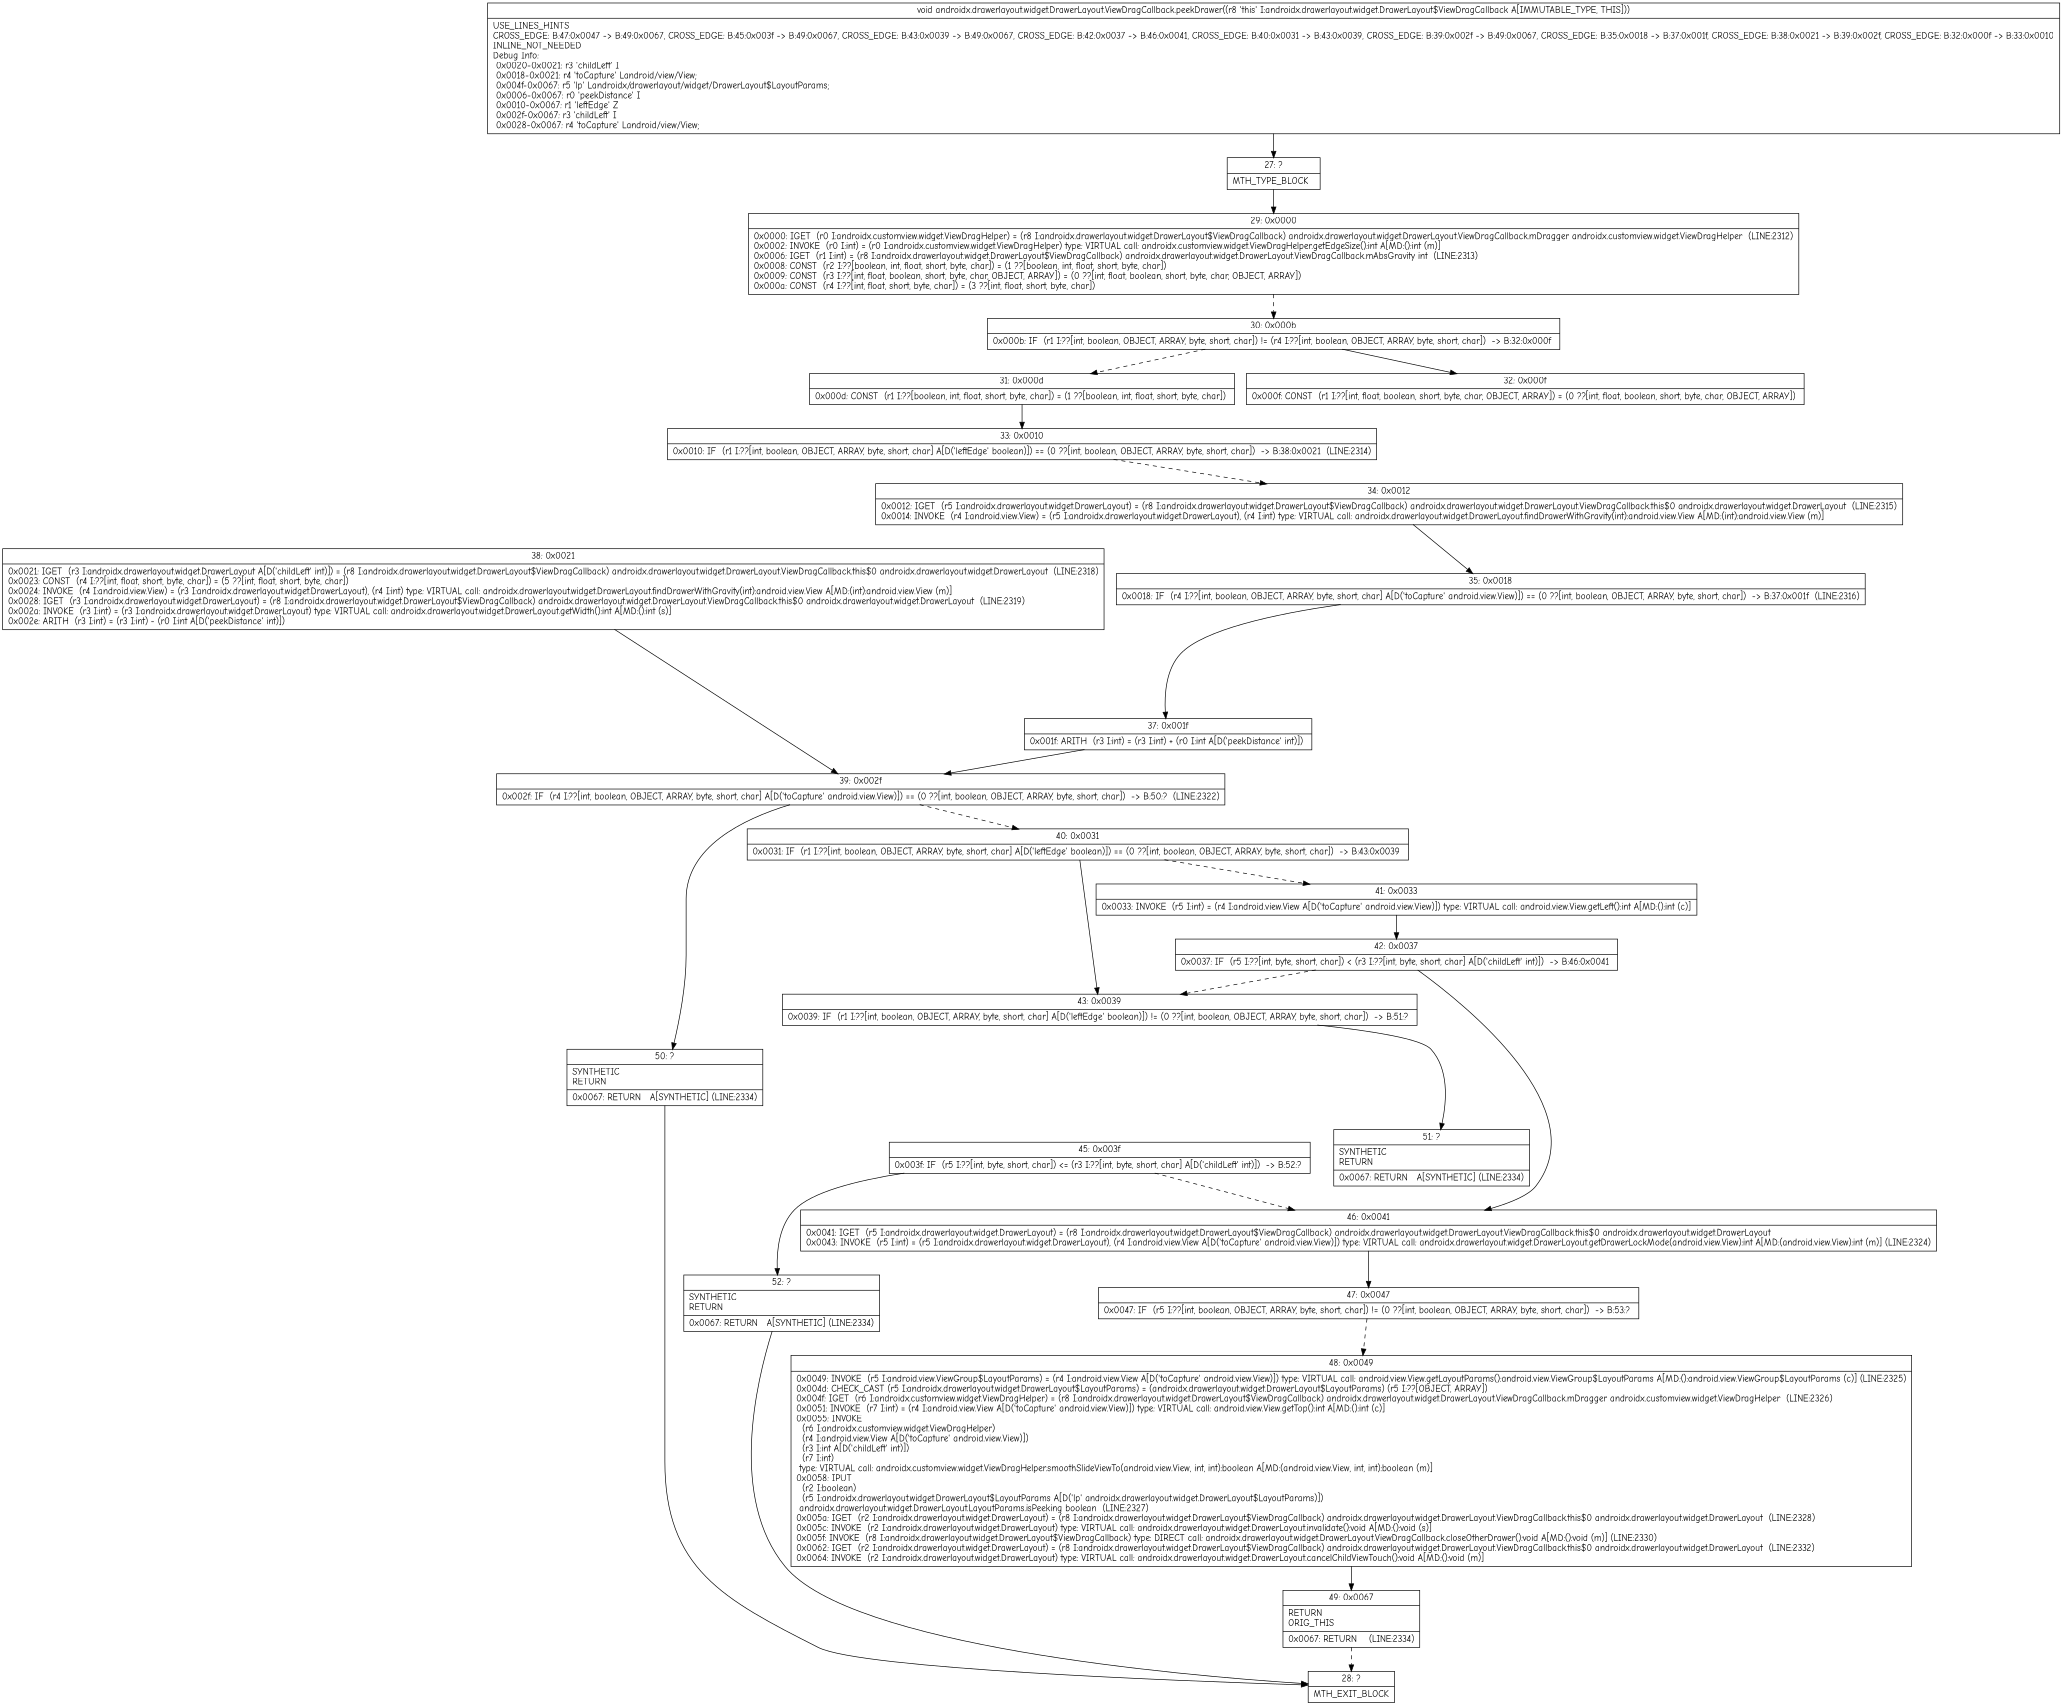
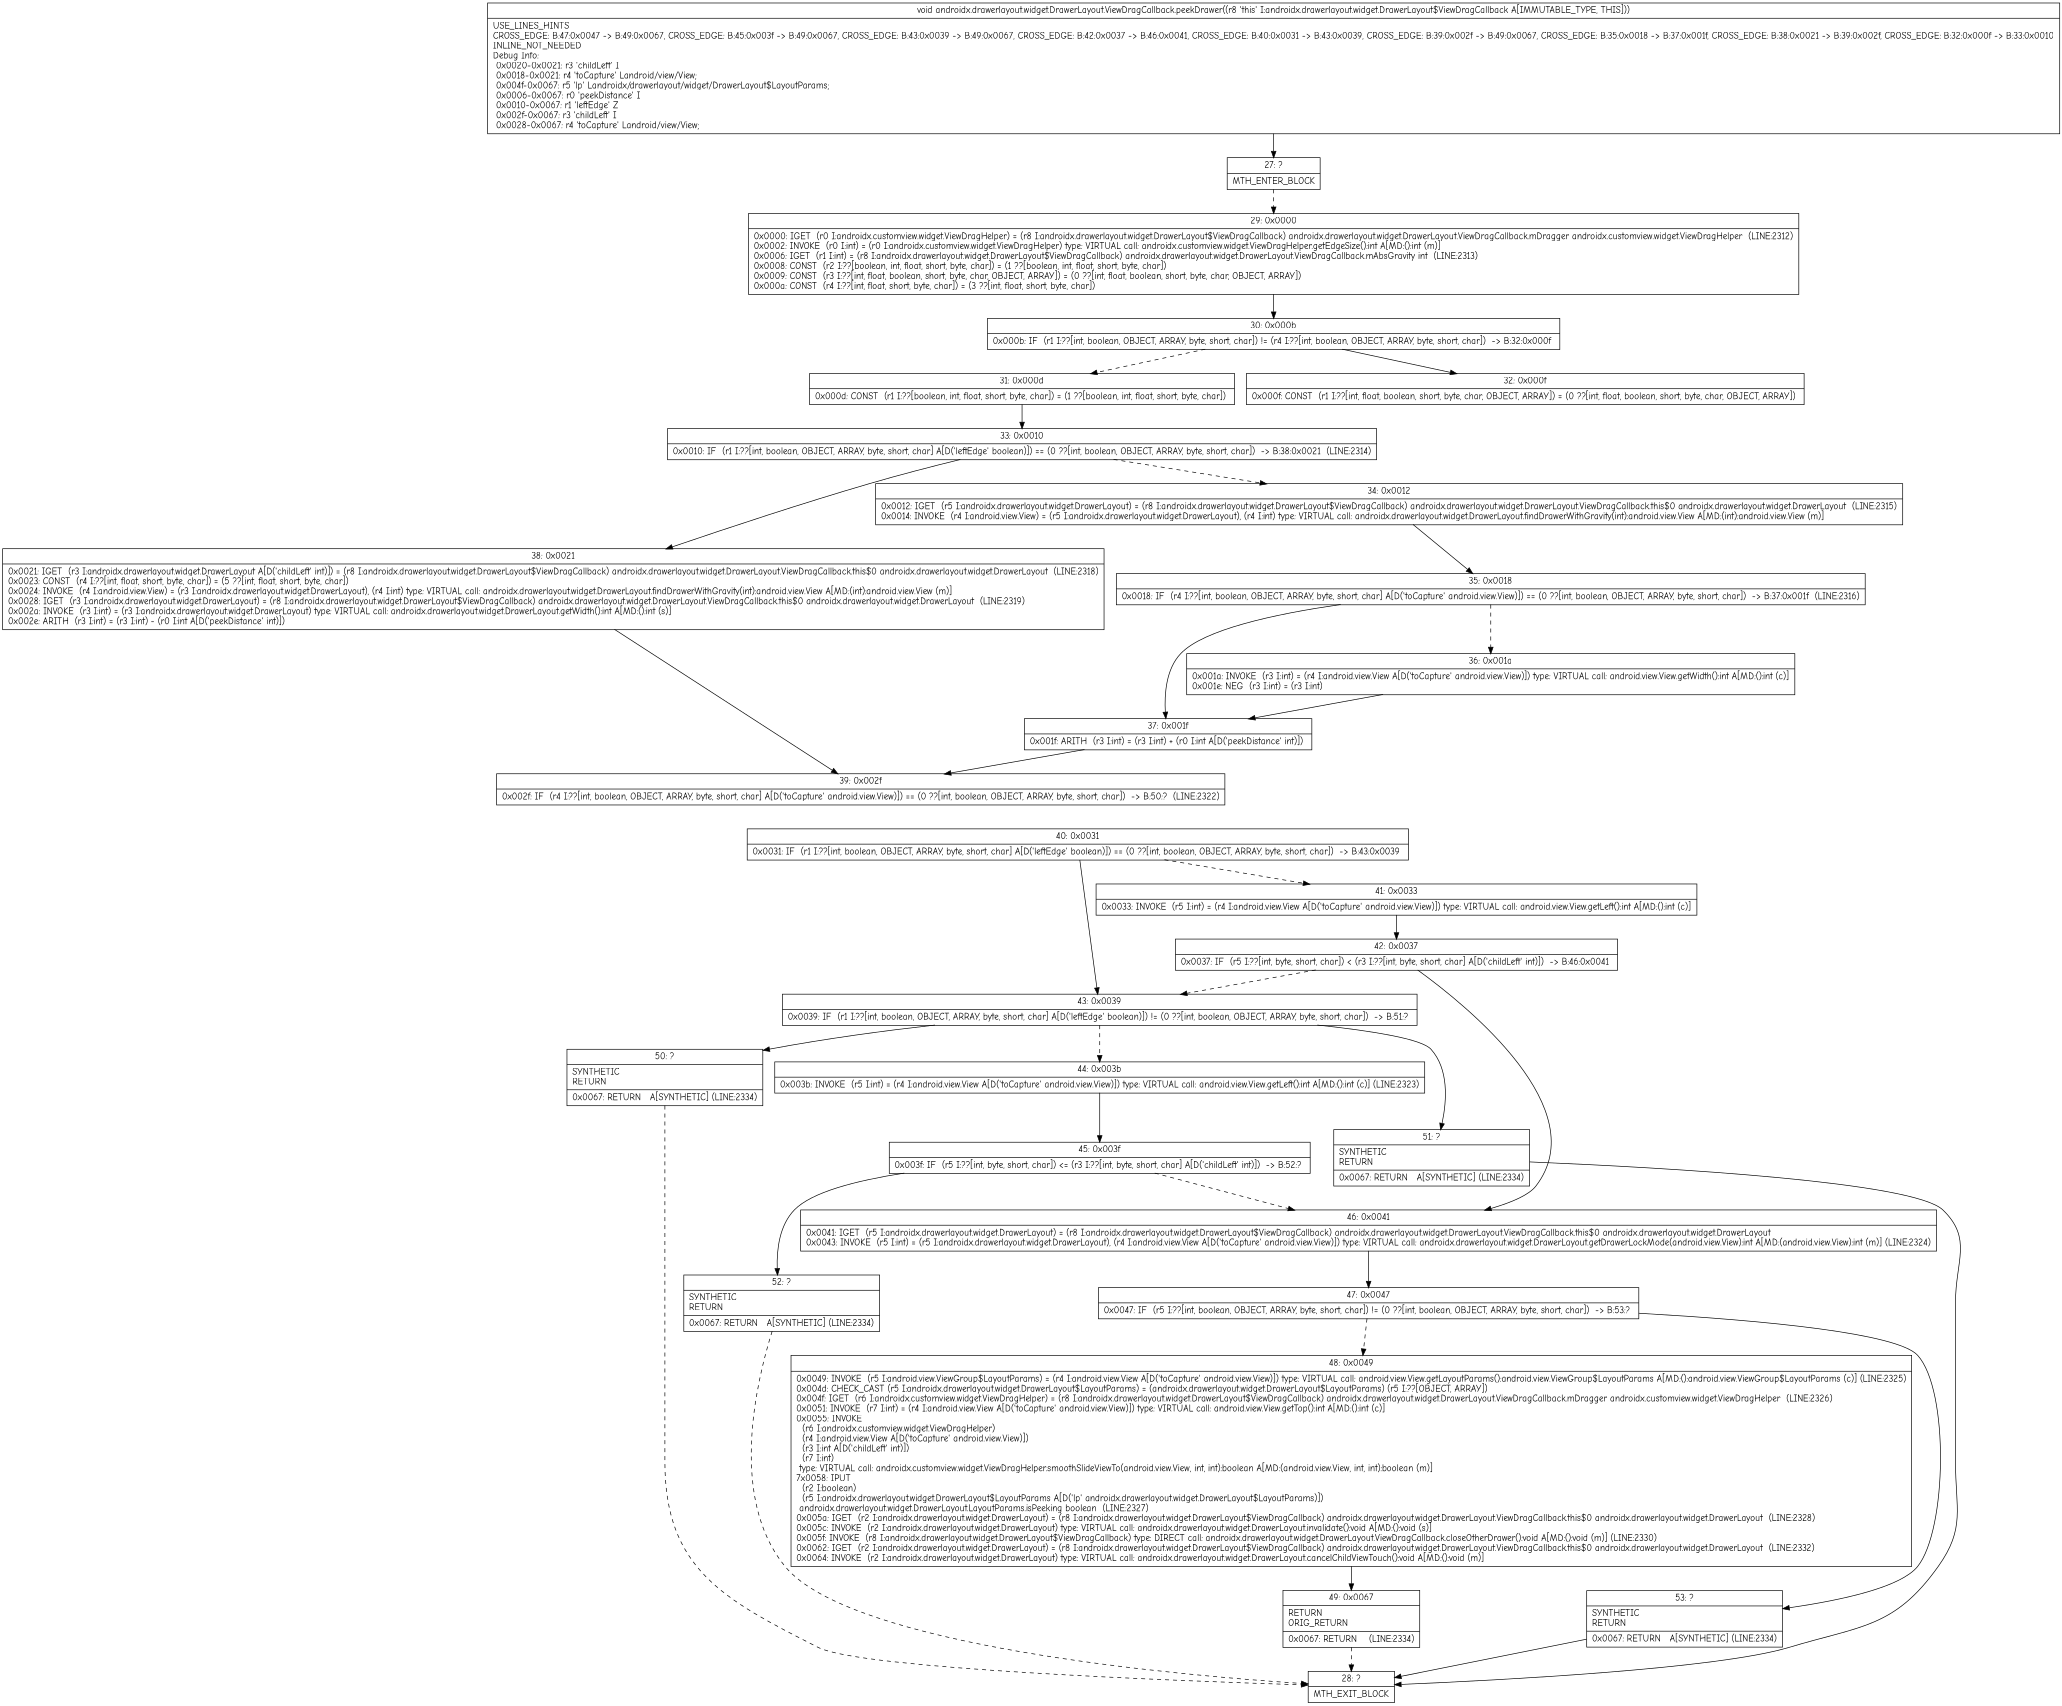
node "27: ?": text "MTH_TYPE_BLOCK" -> "MTH_ENTER_BLOCK"
edge "27: ?" -> "29: 0x0000": style solid -> dashed
edge "29: 0x0000" -> "30: 0x000b": style dashed -> solid
edge "33: 0x0010" -> "38: 0x0021": added
node "36: 0x001a": added
edge "39: 0x002f" -> "40: 0x0031": removed
edge "39: 0x002f" -> "50: ?": now "43: 0x0039" -> "50: ?"
node "44: 0x003b": added
edge "51: ?" -> "28: ?": added
node "48: 0x0049": text "0x0058: IPUT" -> "7x0058: IPUT"
edge "50: ?" -> "28: ?": style solid -> dashed
node "53: ?": added
node "49: 0x0067": text "ORIG_THIS" -> "ORIG_RETURN"
edge "52: ?" -> "28: ?": style solid -> dashed
